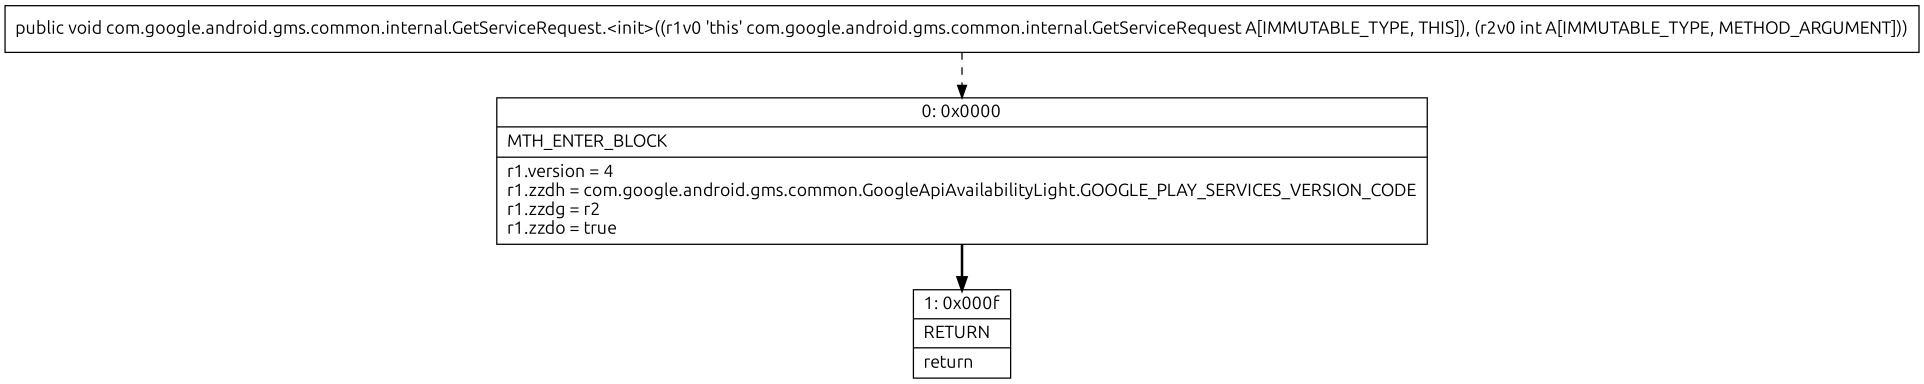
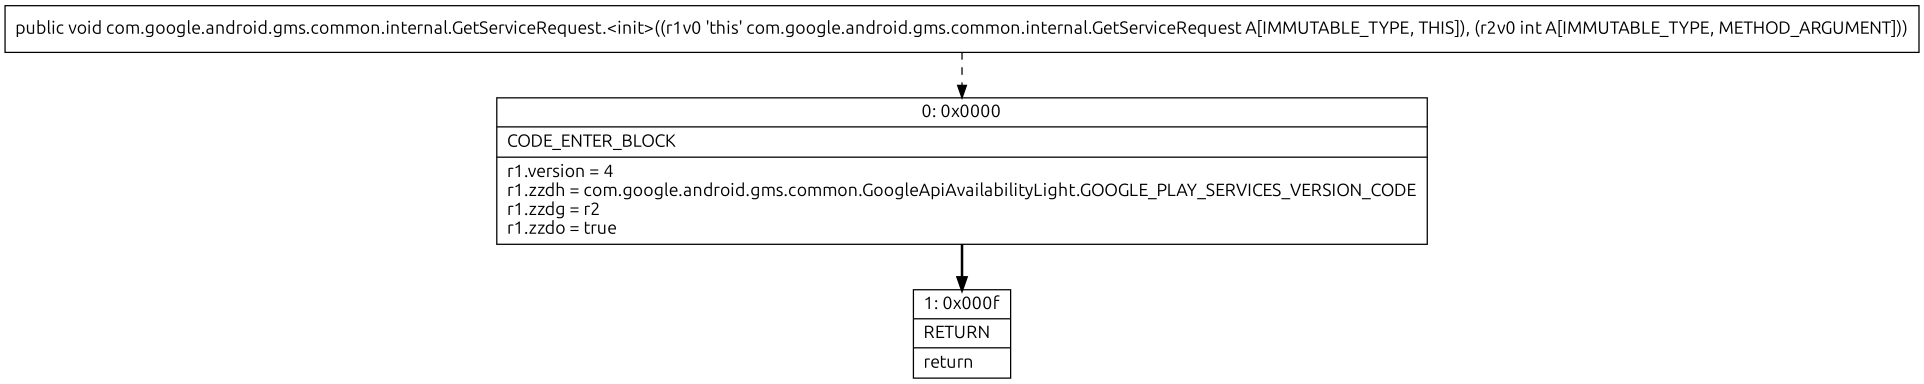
node "0: 0x0000": text "MTH_ENTER_BLOCK" -> "CODE_ENTER_BLOCK"
